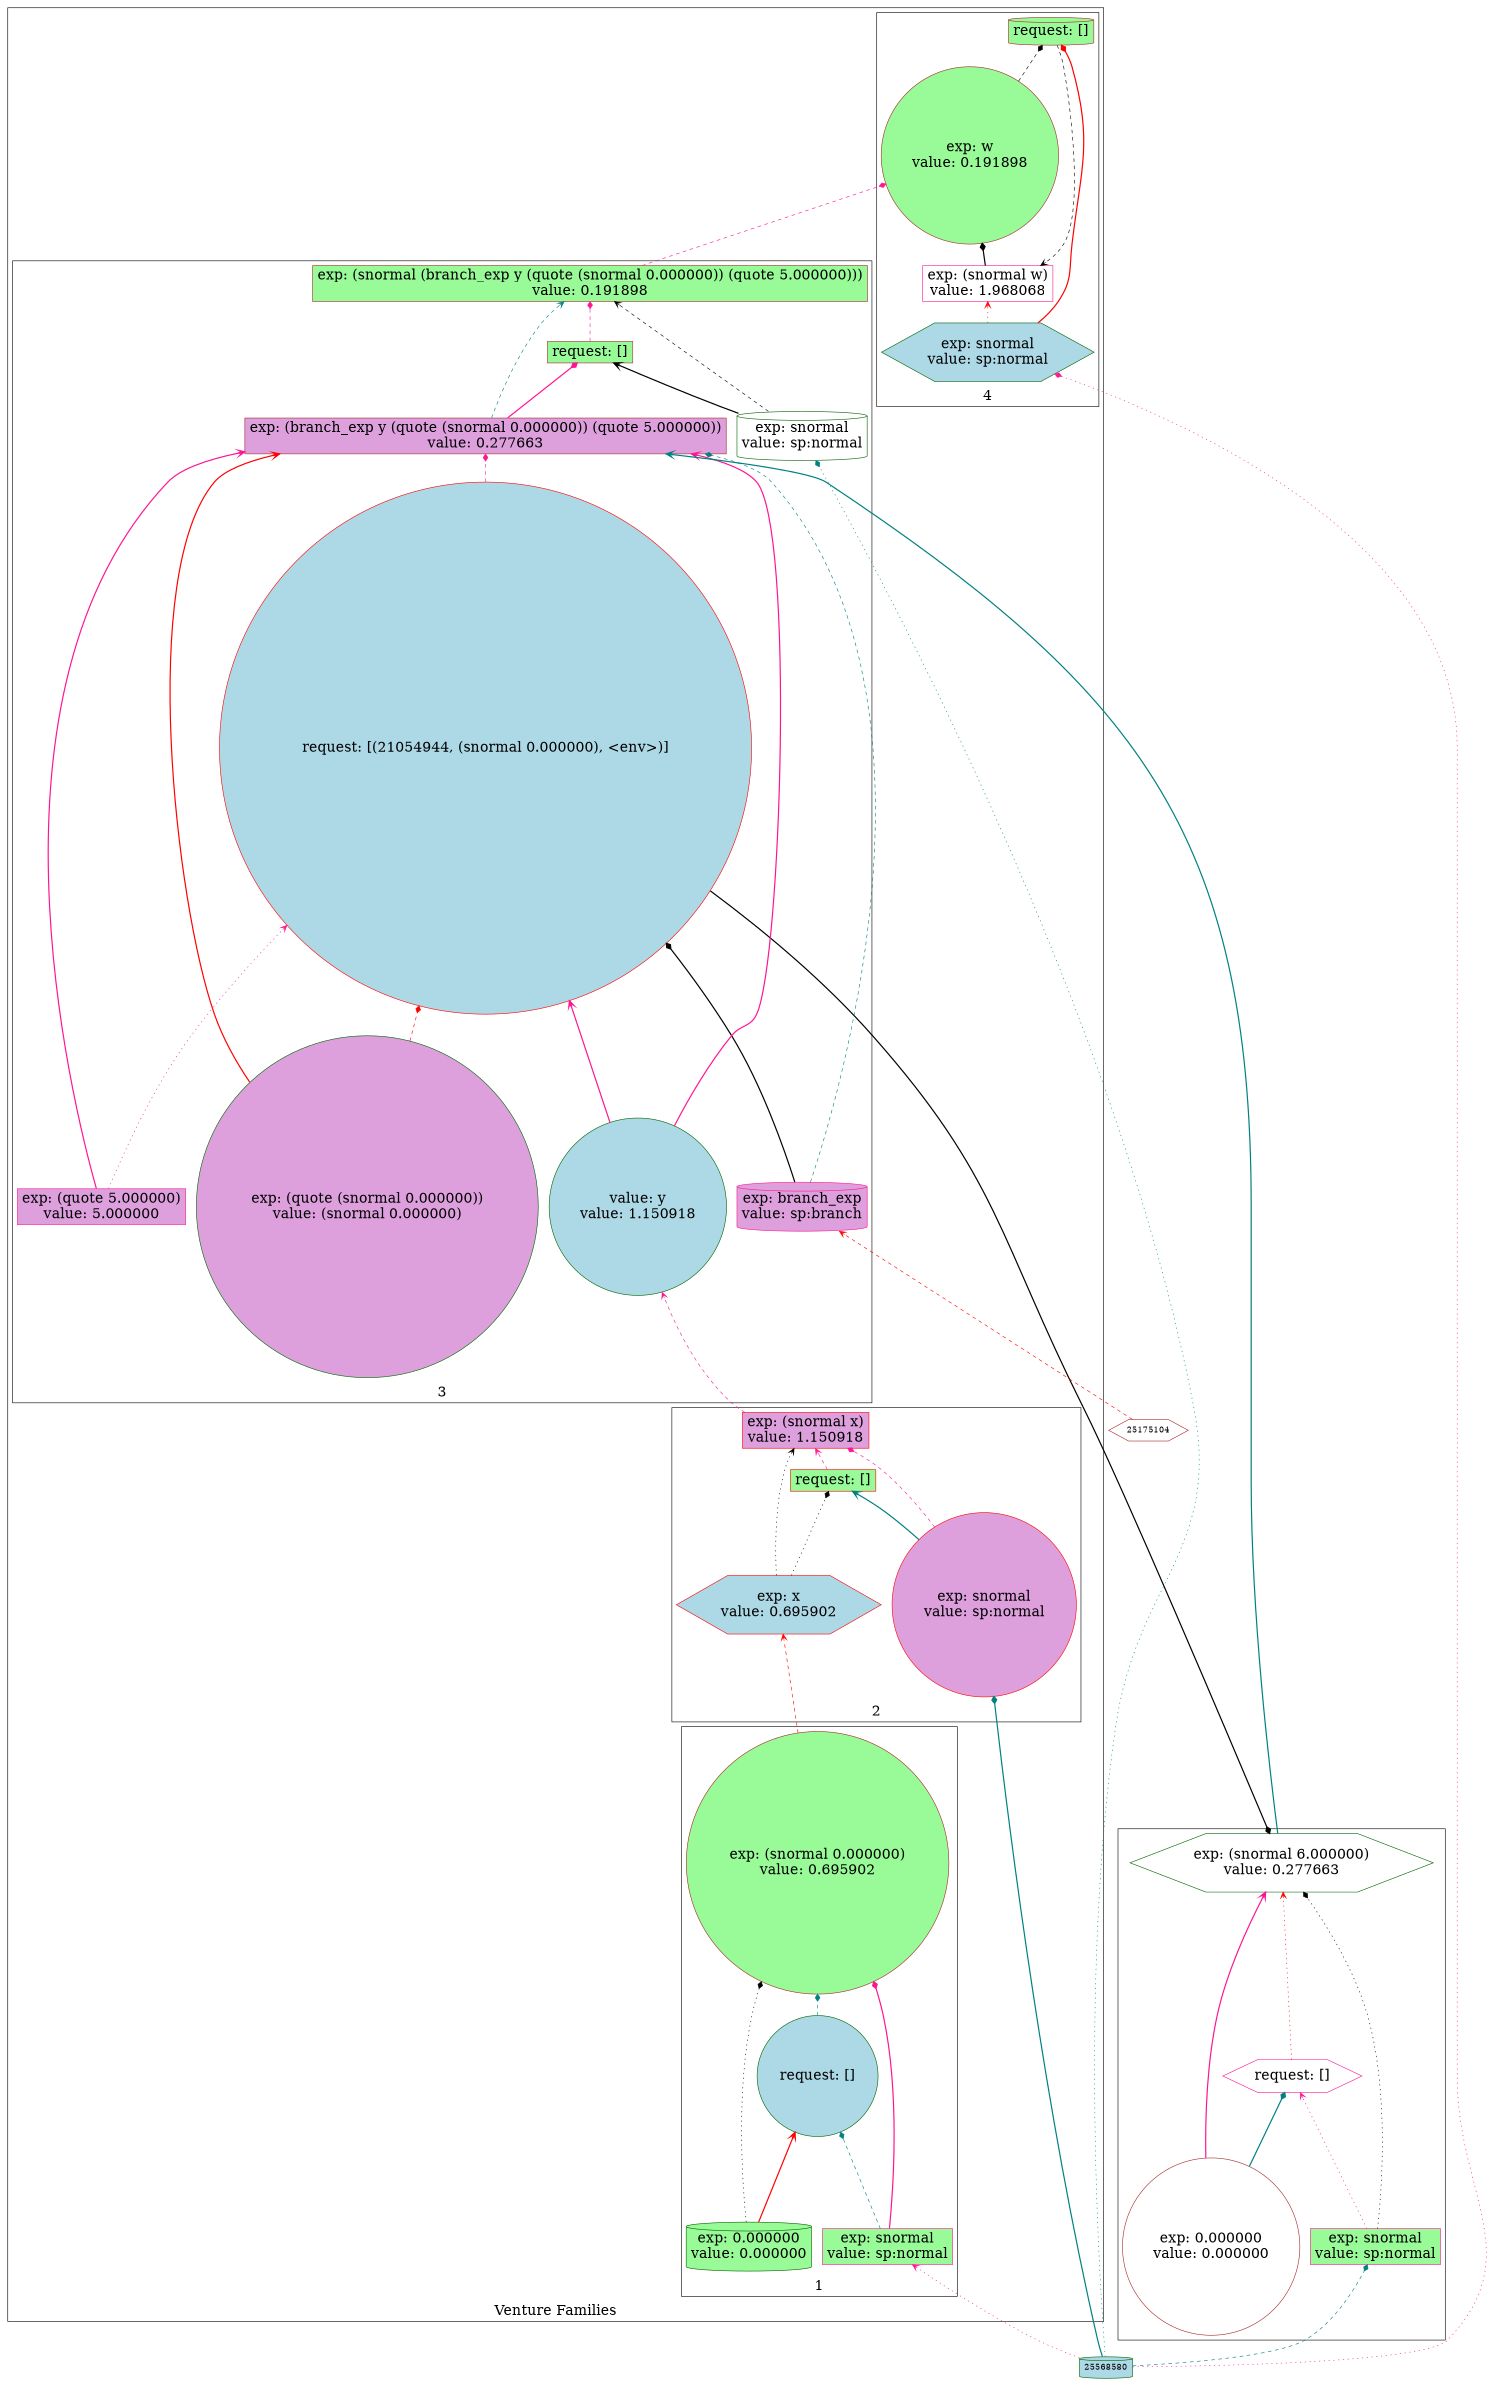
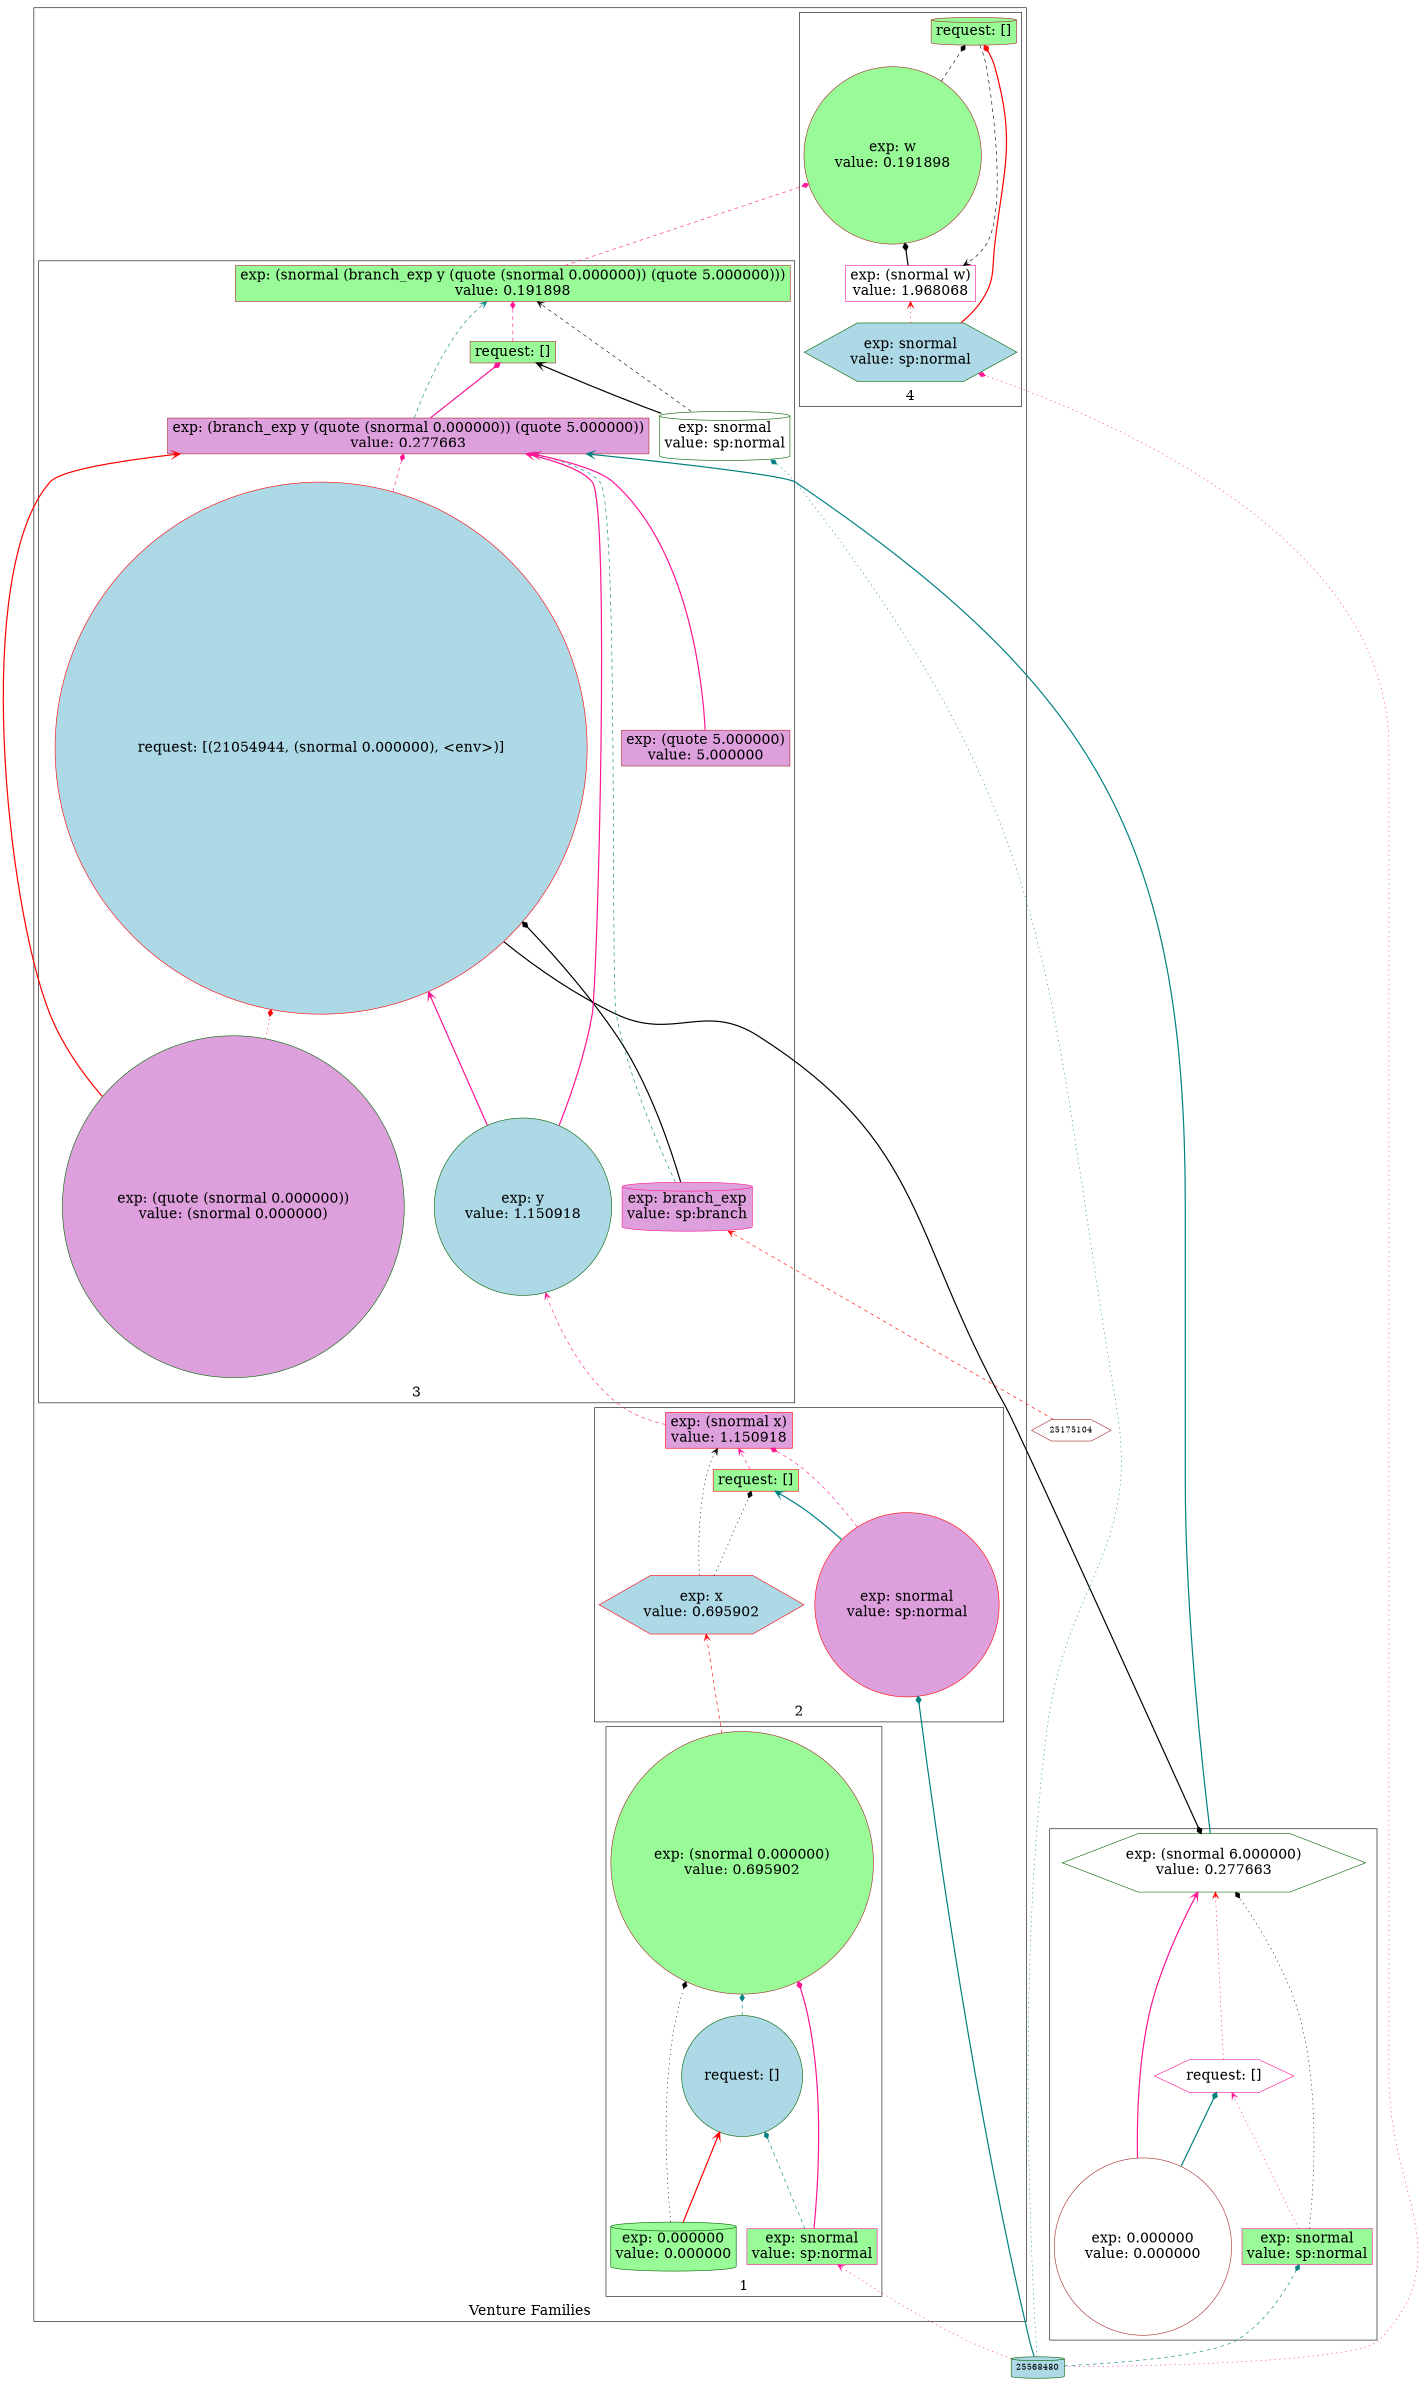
edge "exp: (quote (snormal 0.000000)) value: (snormal 0.000000)" -> "request: [(21054944, (snormal 0.000000), <env>)]": style dashed -> dotted
edge "exp: (quote 5.000000) value: 5.000000" -> "request: [(21054944, (snormal 0.000000), <env>)]": removed
node "exp: (quote 5.000000) value: 5.000000": color deeppink -> brown
node "value: y value: 1.150918": label "value: y value: 1.150918" -> "exp: y value: 1.150918"
node "25568580": label "25568580" -> "25568480"
